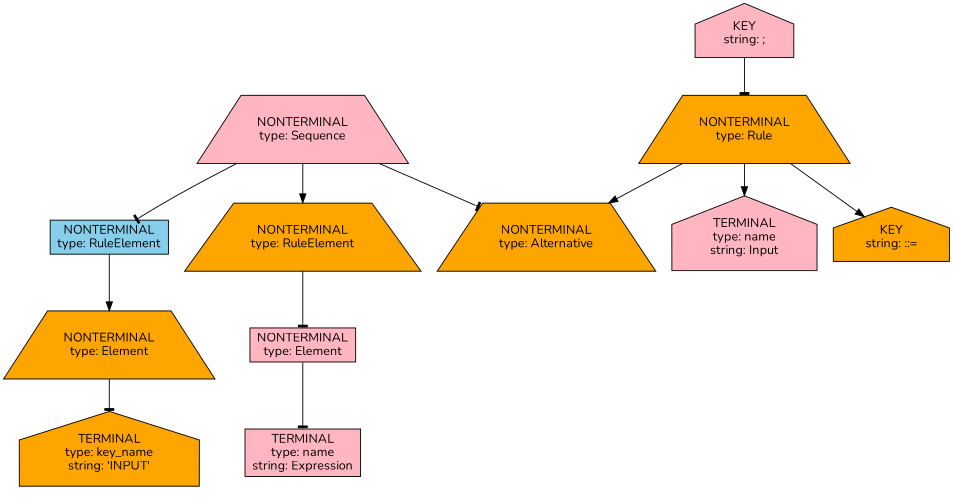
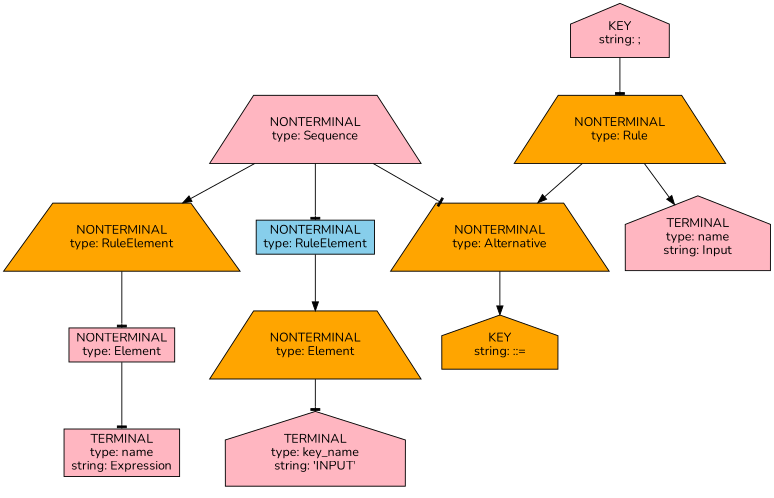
edge "NONTERMINAL type: Rule" -> "KEY string: ::=": now "NONTERMINAL type: Alternative" -> "KEY string: ::="
node "TERMINAL type: key_name string: 'INPUT'": fillcolor orange -> lightpink
